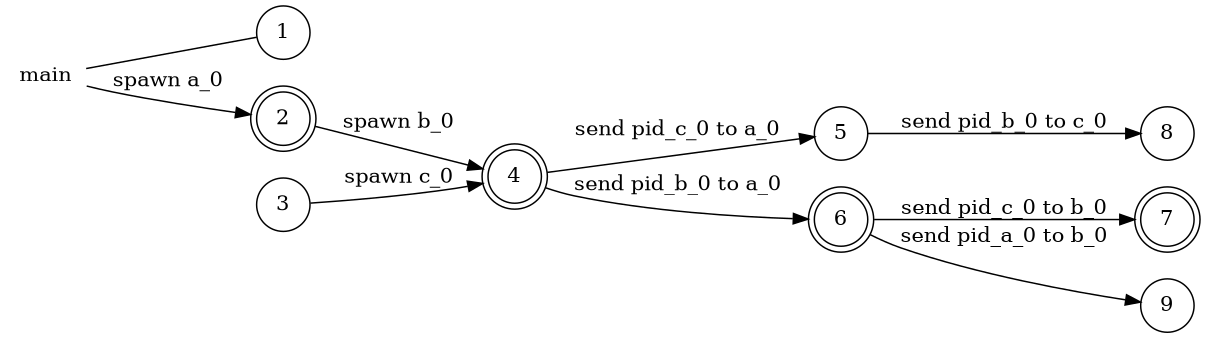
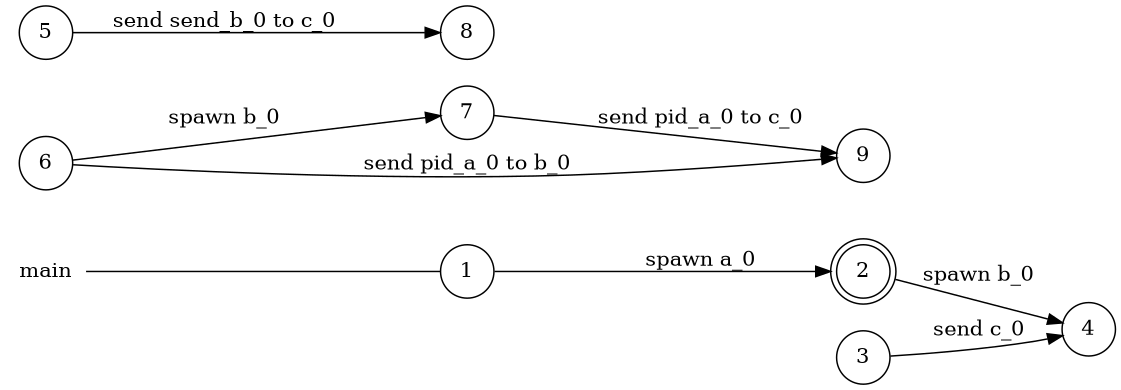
edge "main" -> "2": now "1" -> "2"
edge "5" -> "8": label "send pid_b_0 to c_0" -> "send send_b_0 to c_0"
edge "7" -> "9": added, label "send pid_a_0 to c_0"
edge "4" -> "5": removed, label "send pid_c_0 to a_0"
edge "3" -> "4": label "spawn c_0" -> "send c_0"
node "4": shape doublecircle -> circle
edge "6" -> "7": label "send pid_c_0 to b_0" -> "spawn b_0"
edge "4" -> "6": removed, label "send pid_b_0 to a_0"
node "6": shape doublecircle -> circle
node "7": shape doublecircle -> circle
